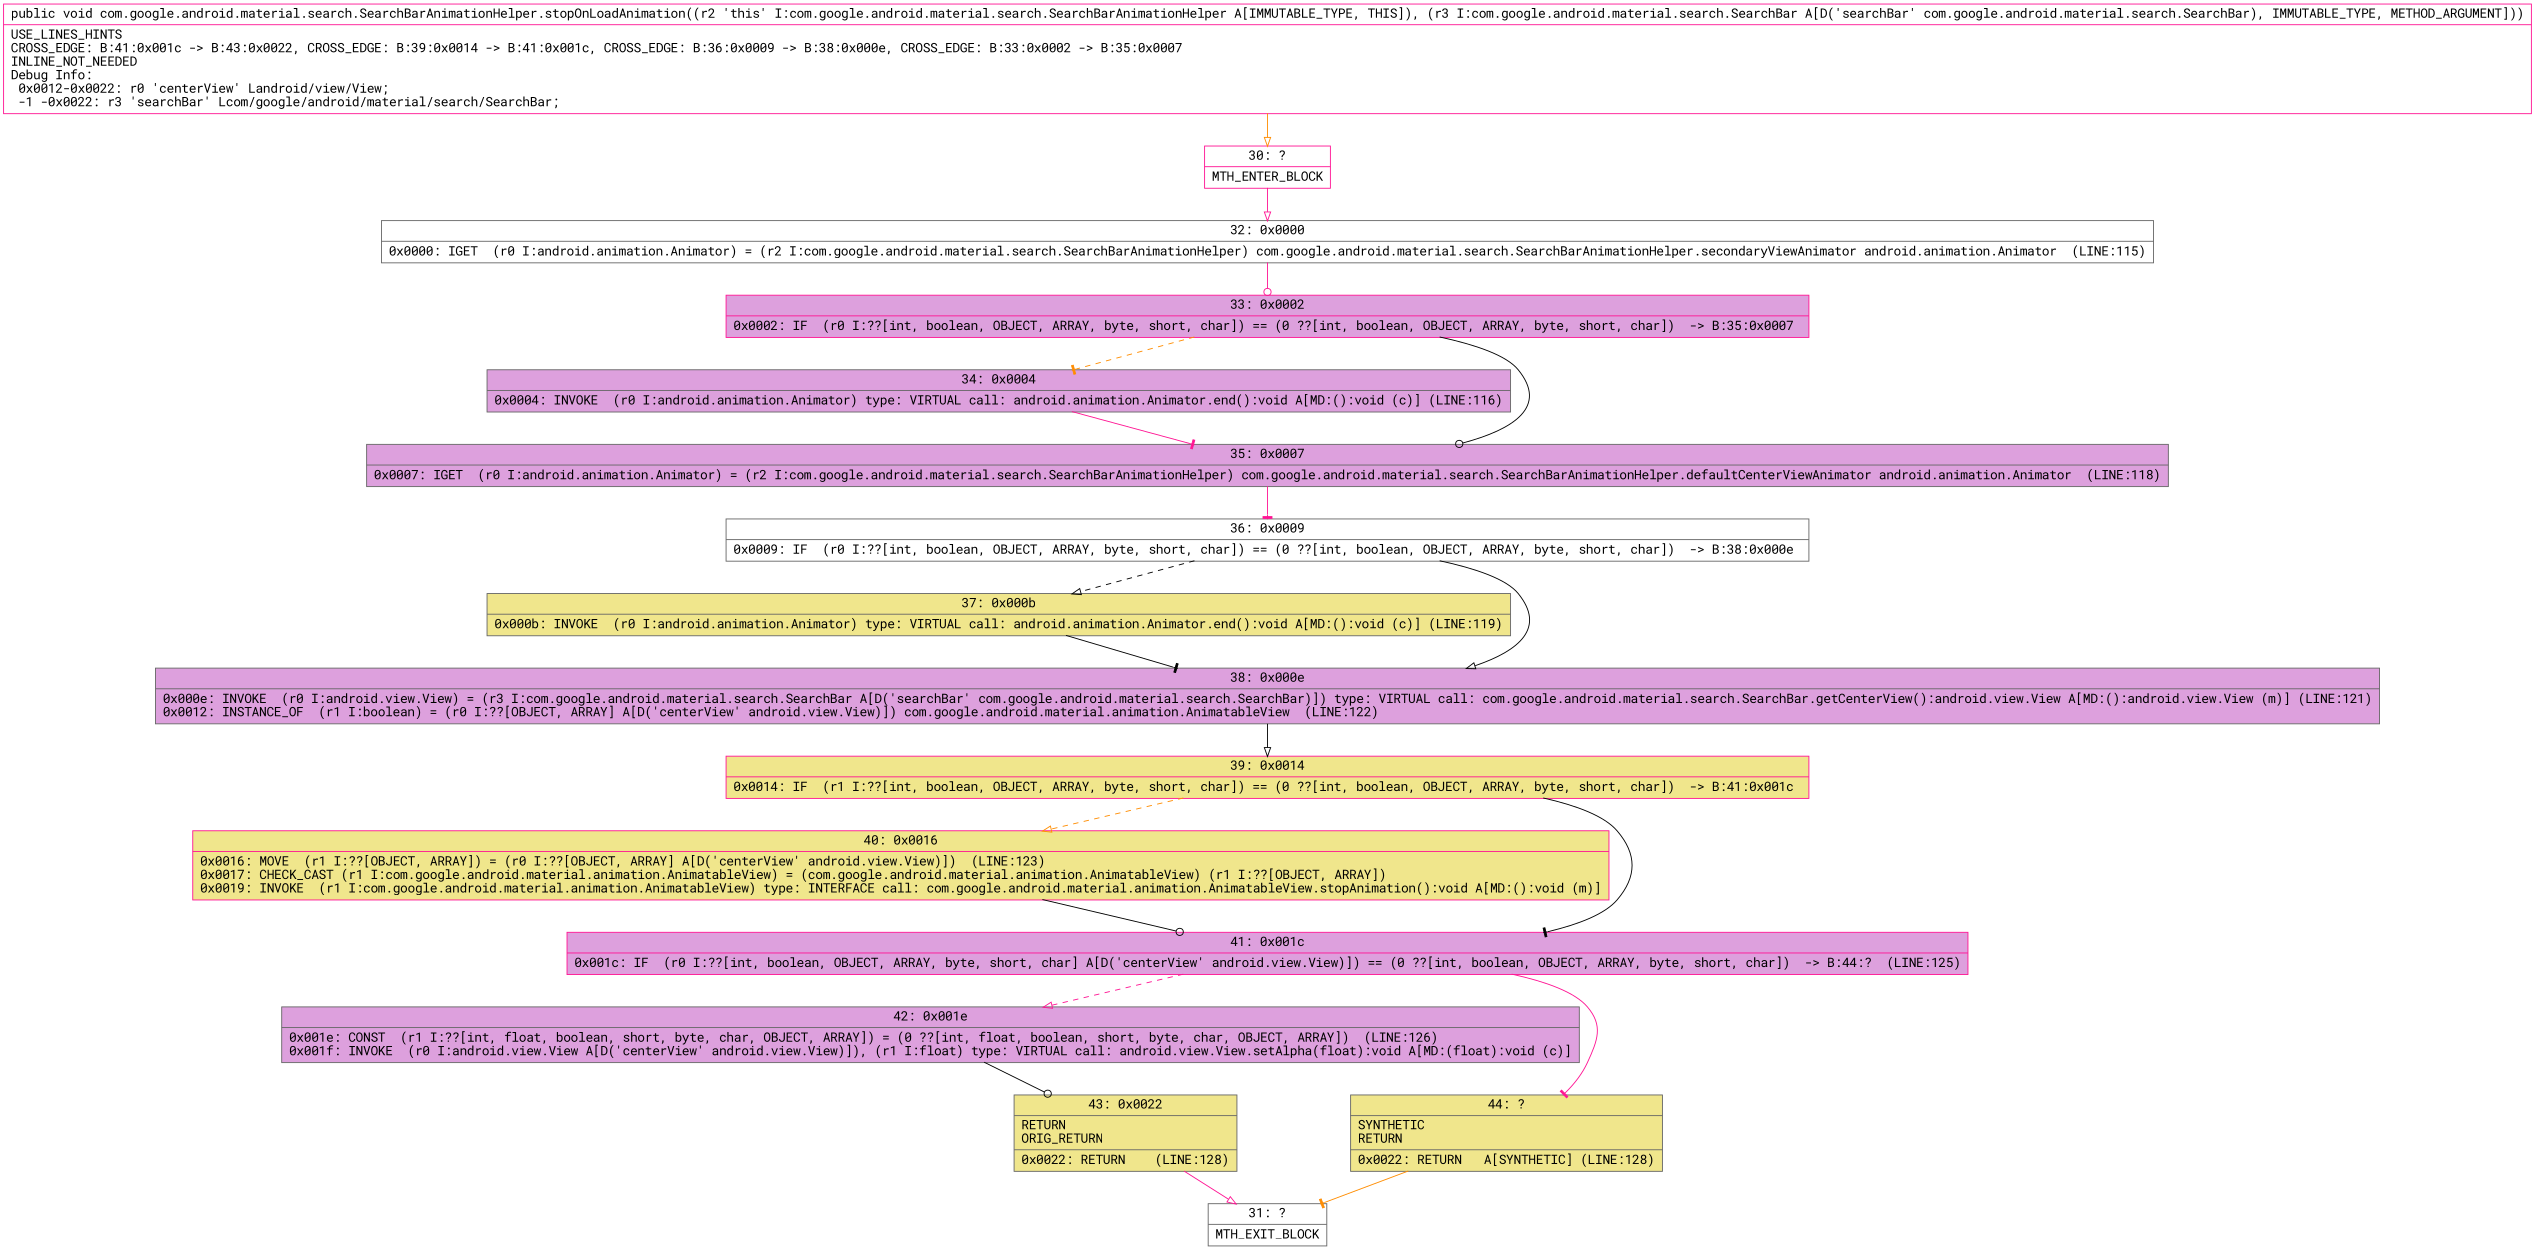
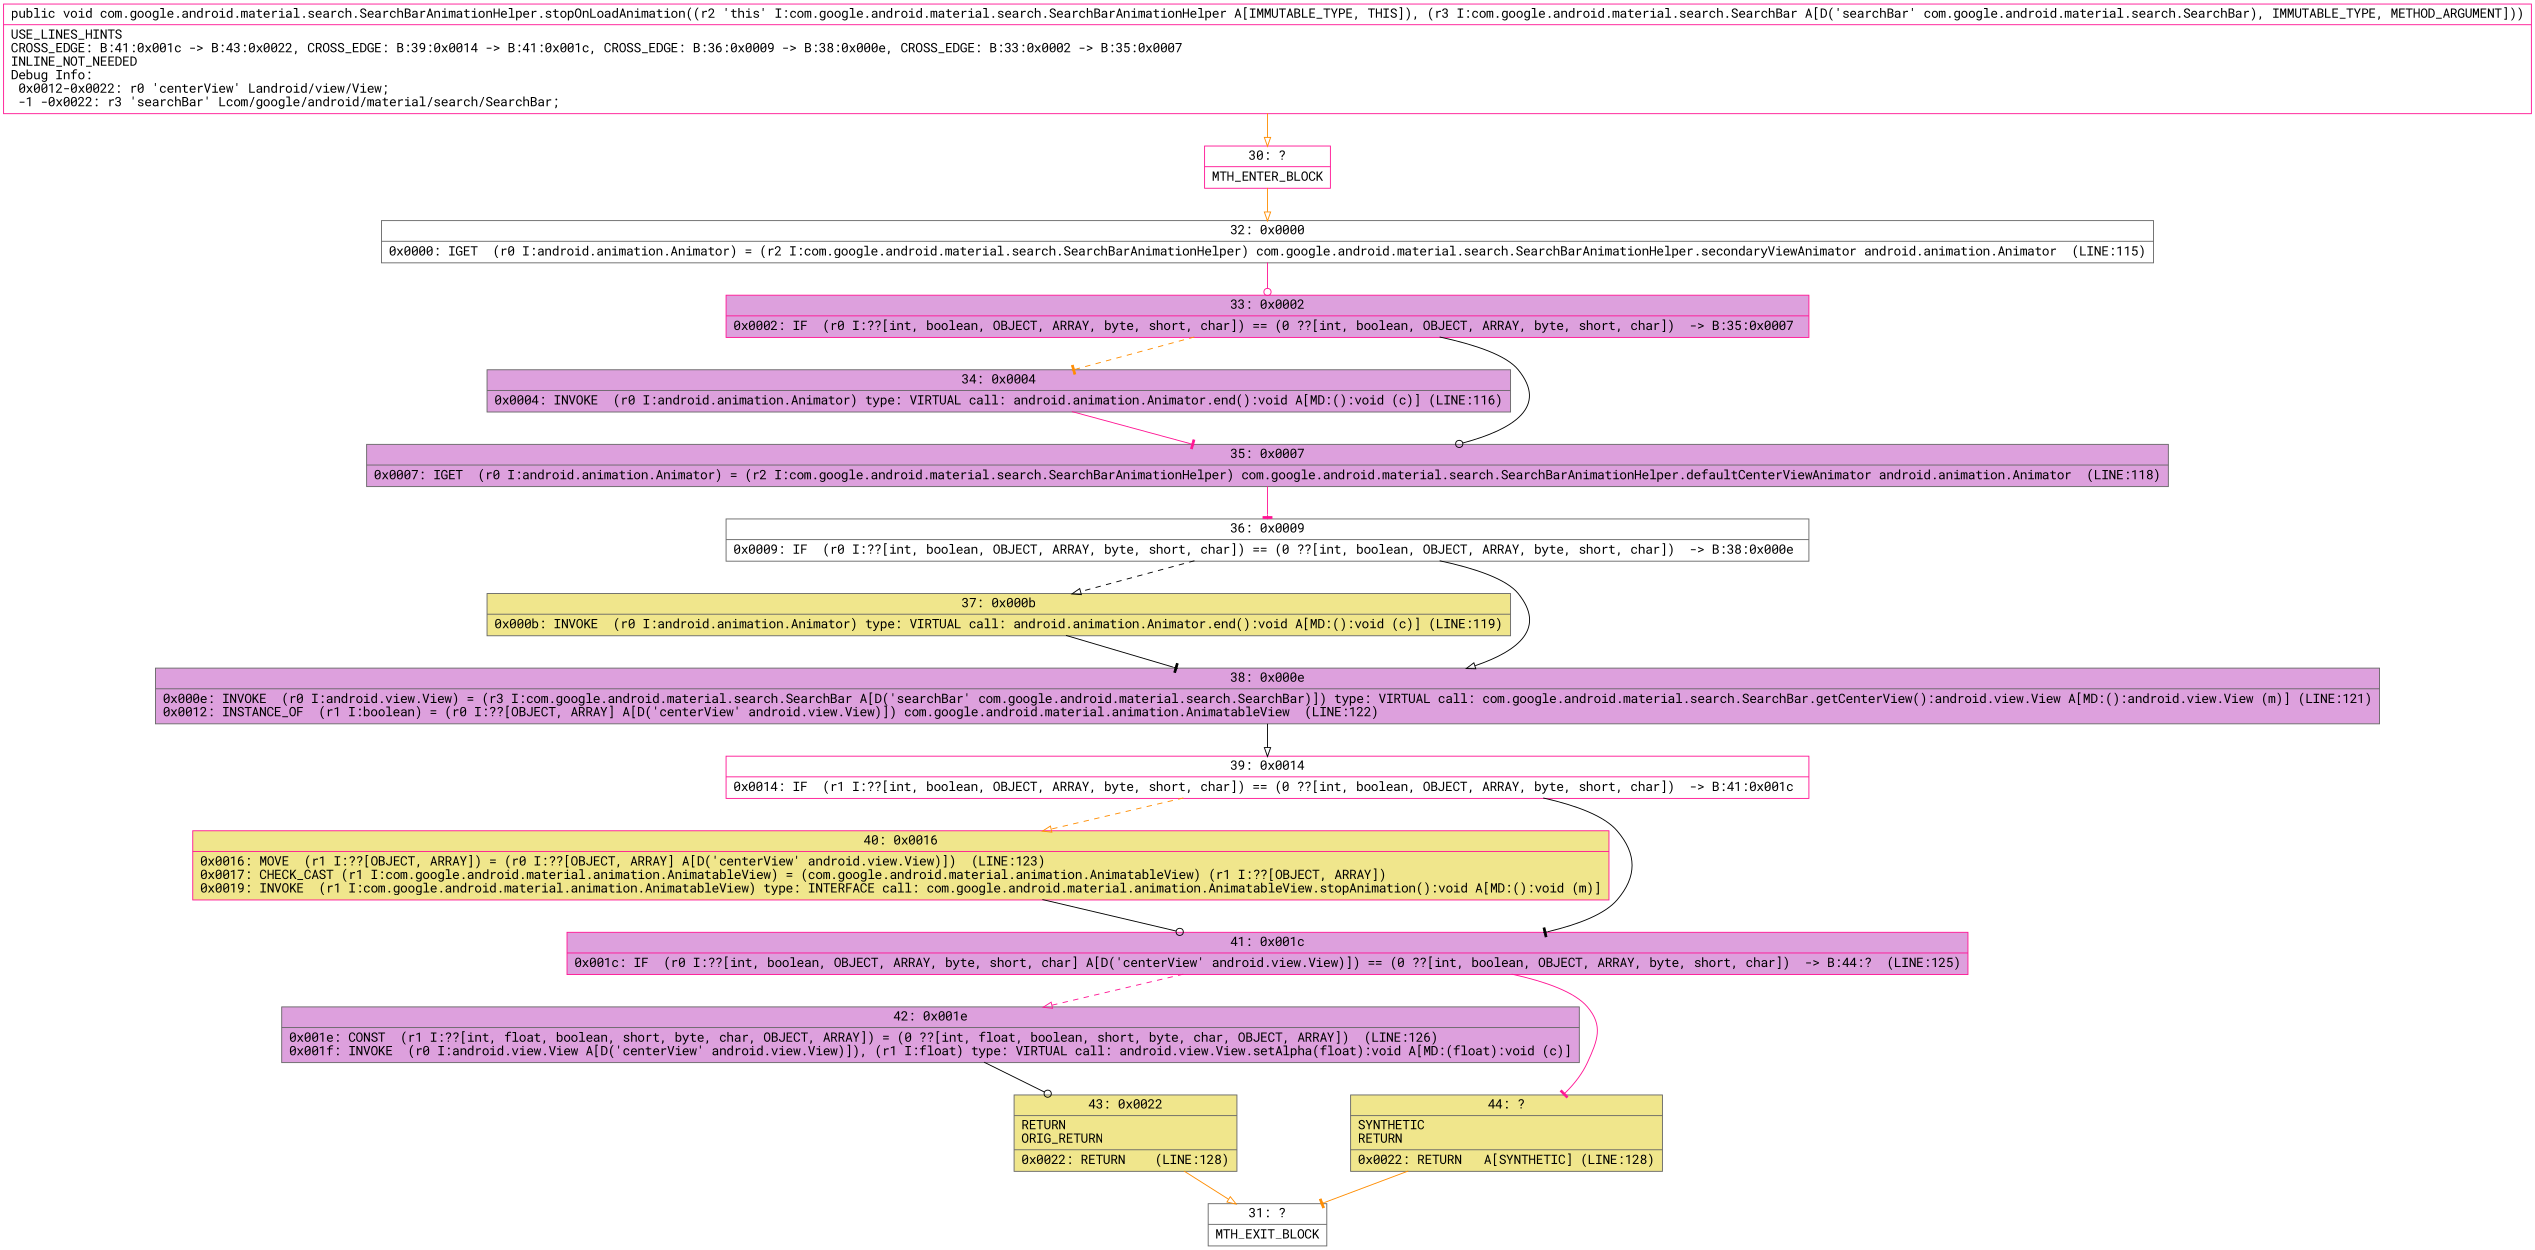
edge "30: ?" -> "32: 0x0000": color deeppink -> darkorange
node "39: 0x0014": fillcolor khaki -> white
edge "43: 0x0022" -> "31: ?": color deeppink -> darkorange
